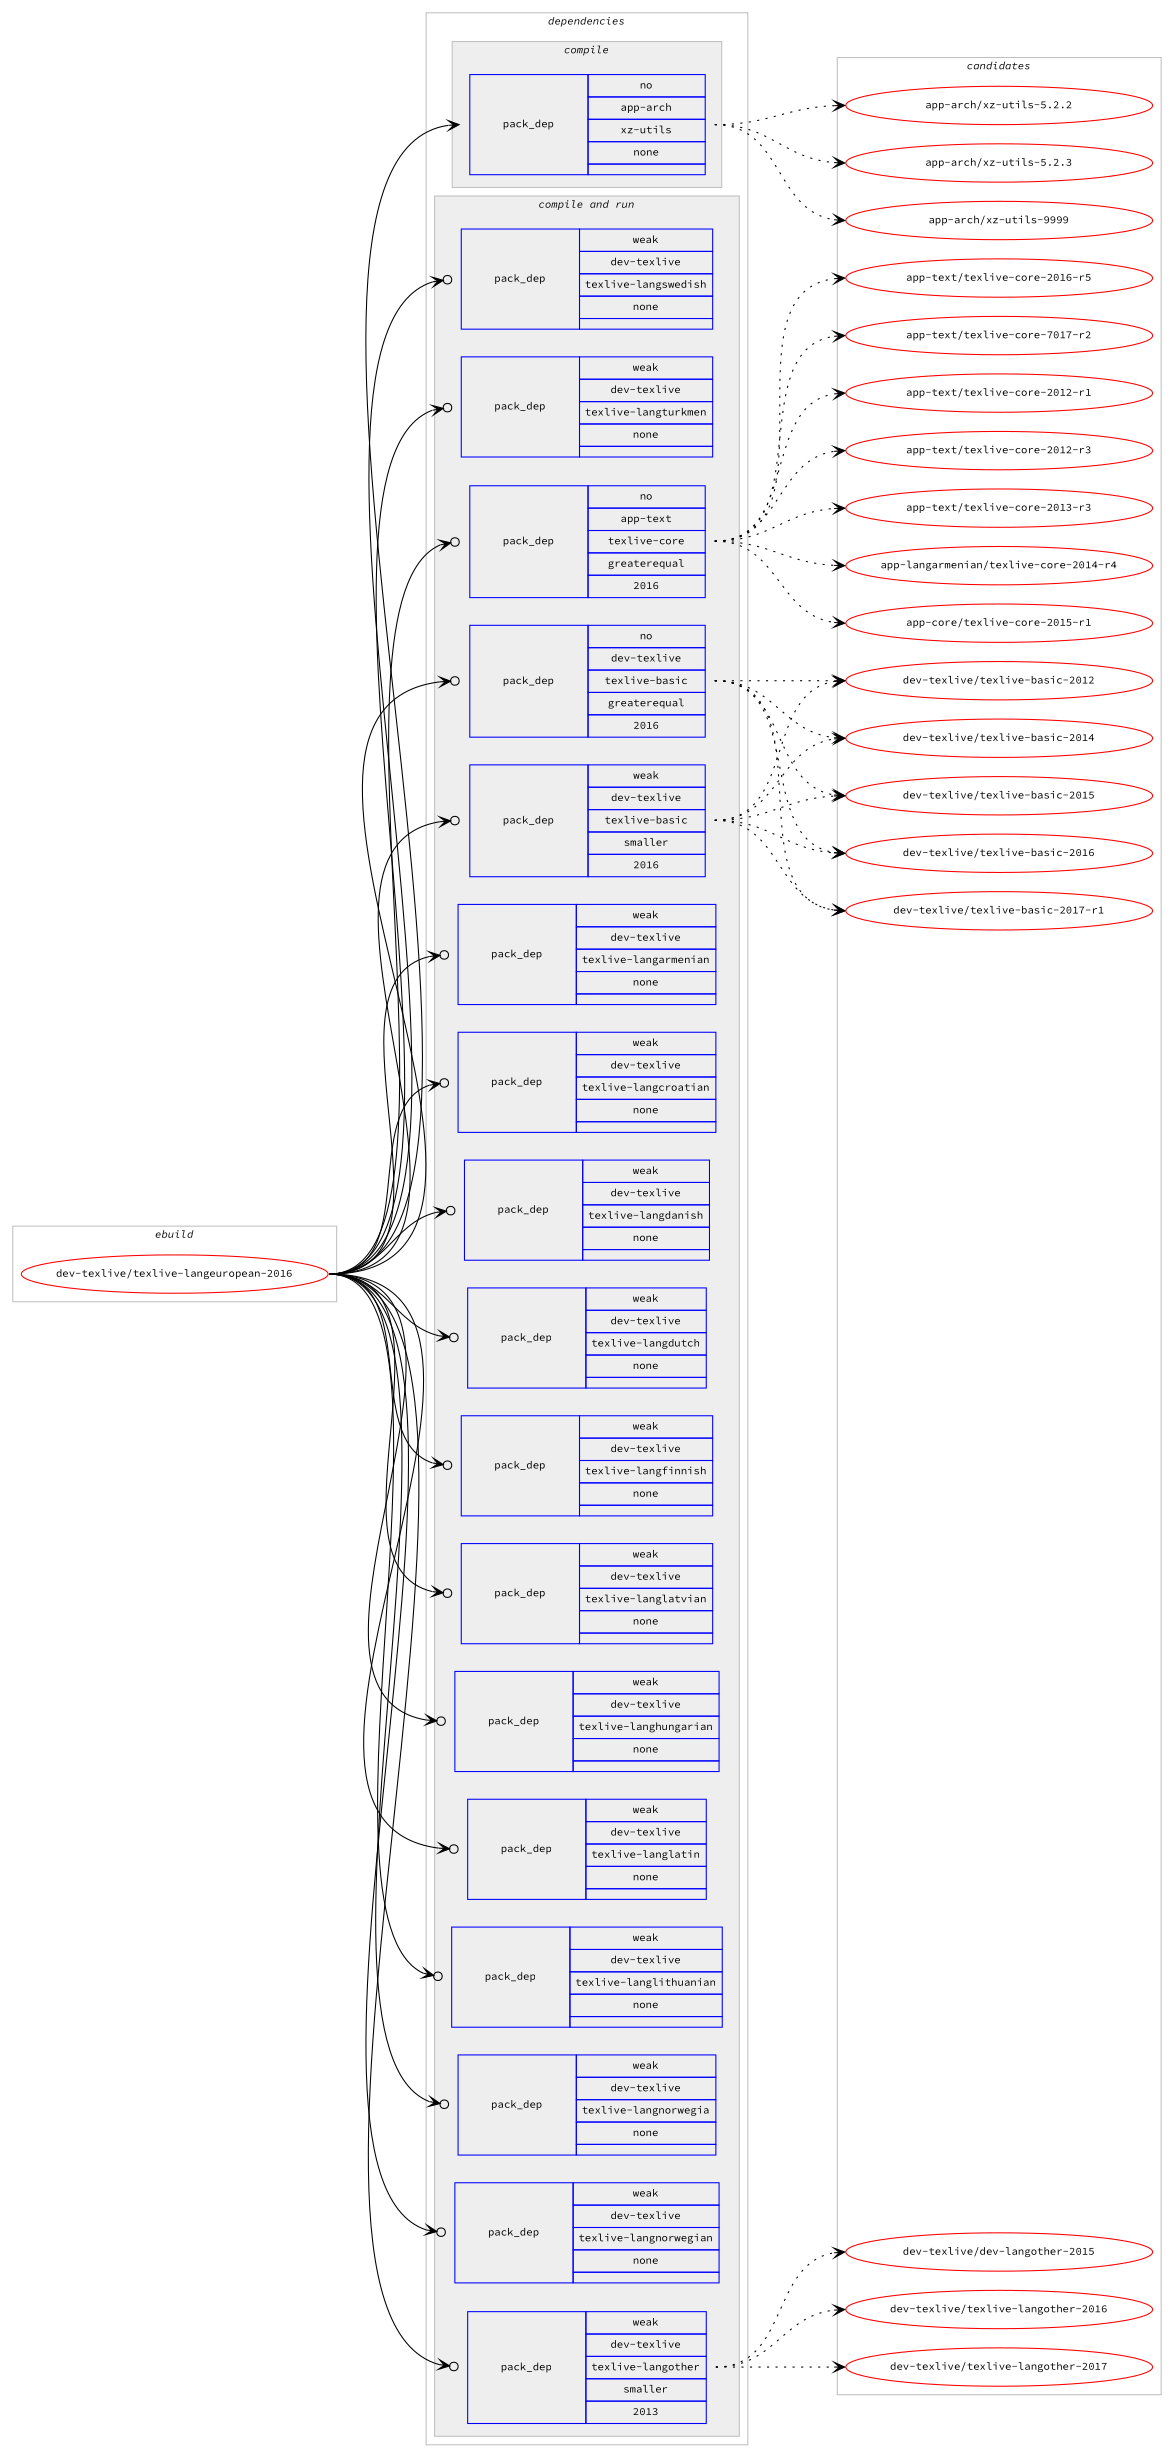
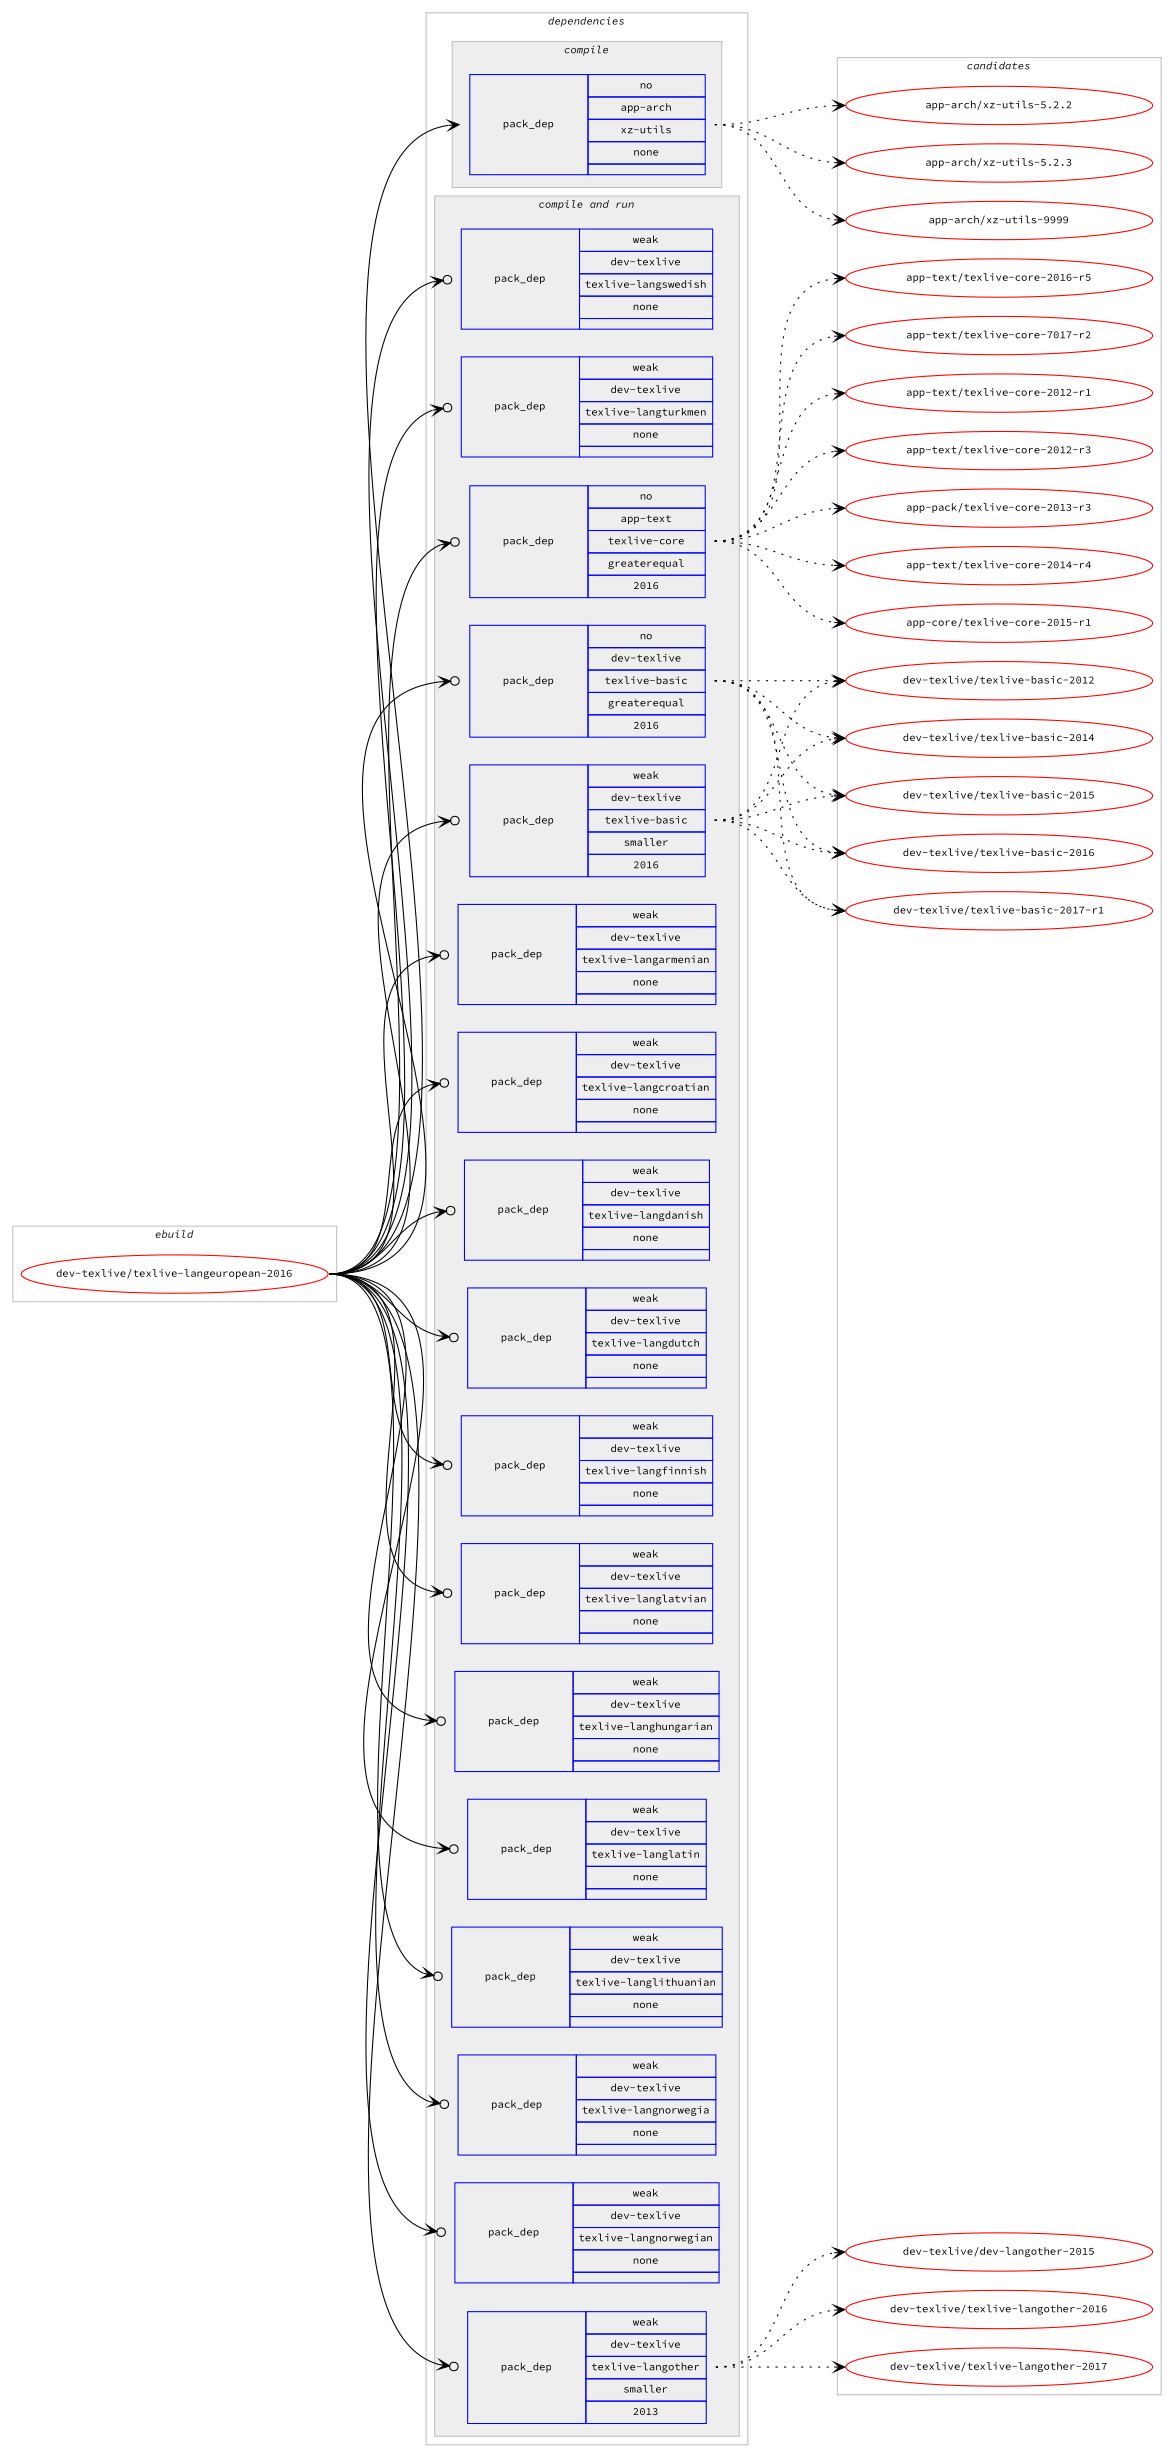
node "app-text/texlive-core-2013-r3": label "app-text/texlive-core-2013-r3" -> "app-pack/texlive-core-2013-r3"
node "app-langarmenian/texlive-core-2014-r4": label "app-langarmenian/texlive-core-2014-r4" -> "app-text/texlive-core-2014-r4"
